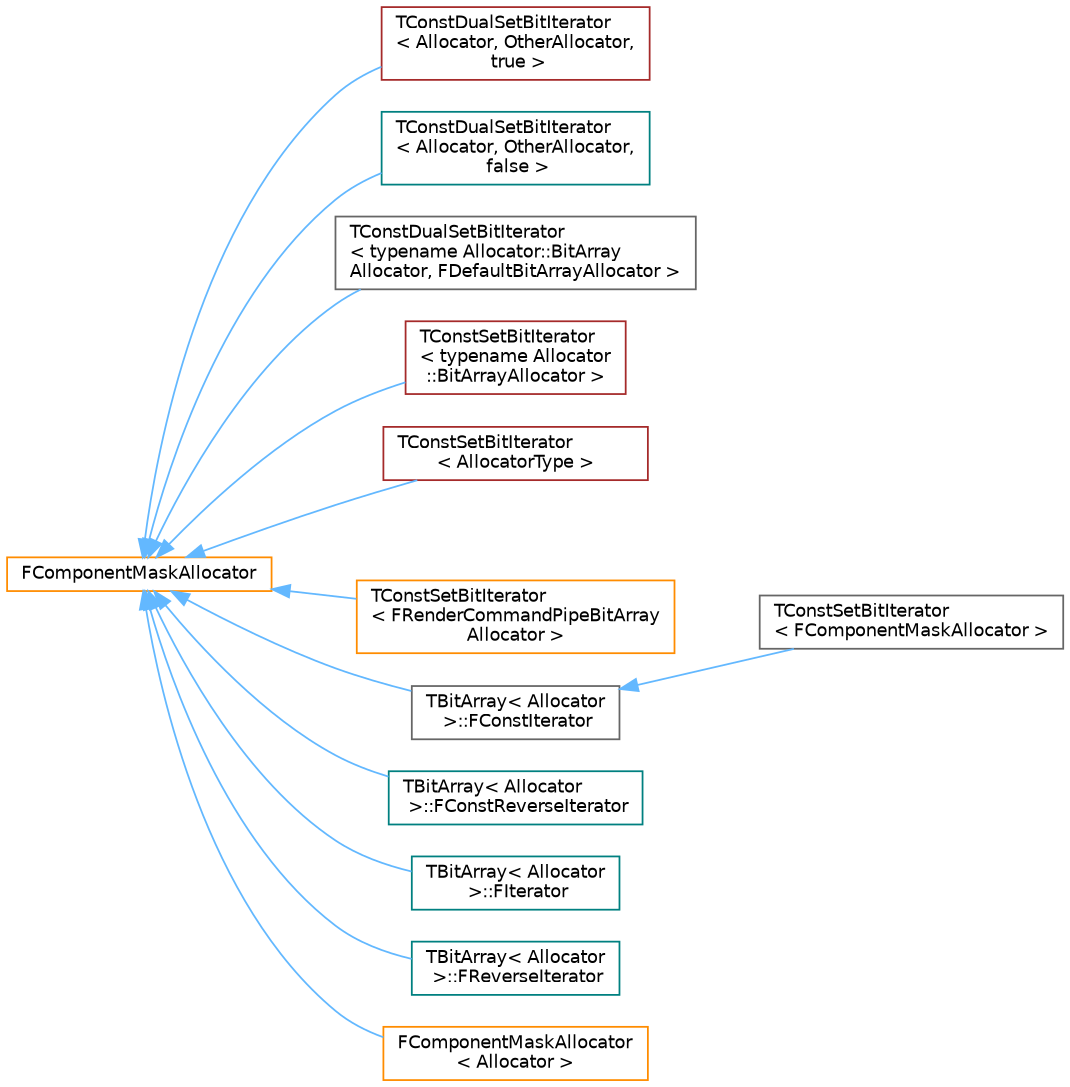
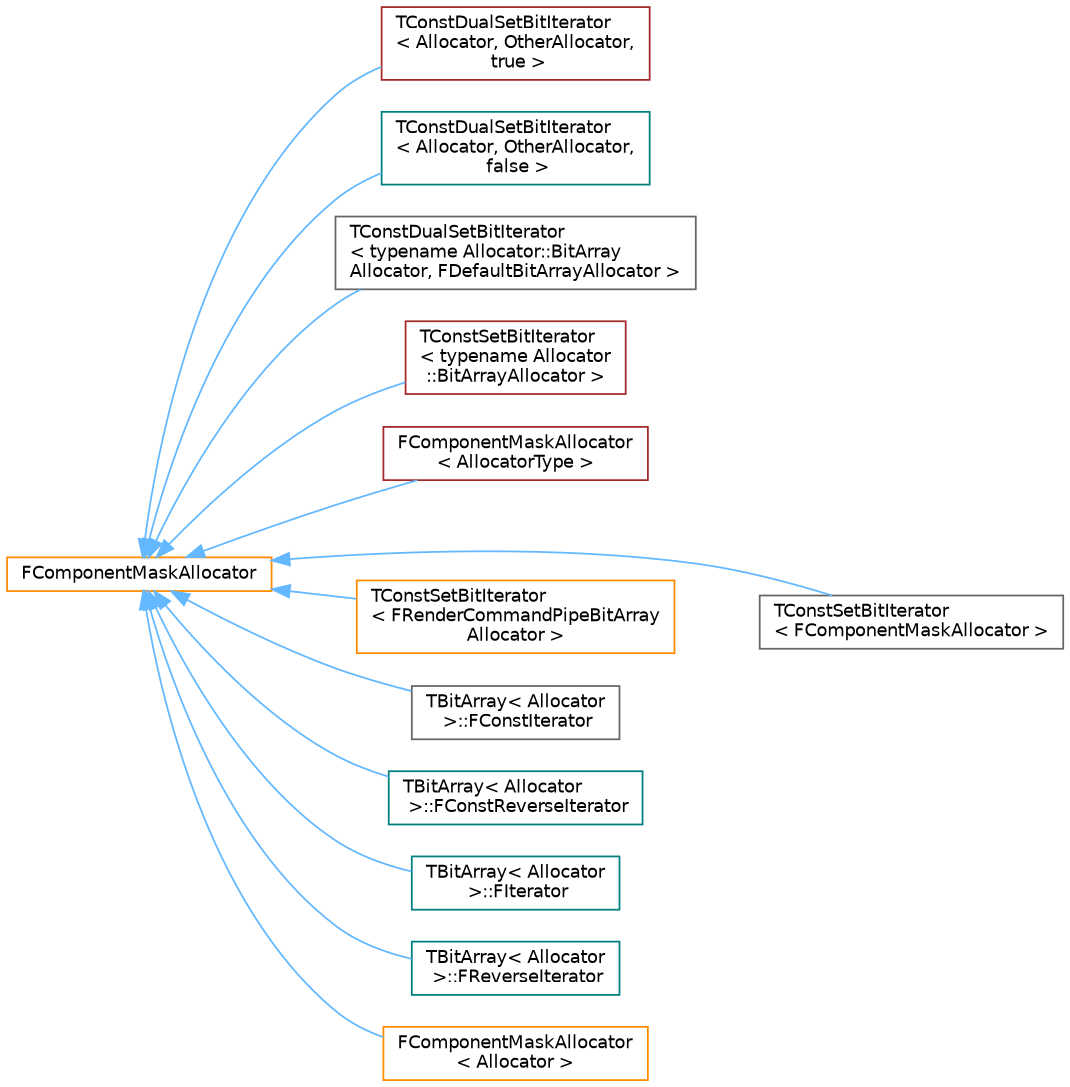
node "TConstSetBitIterator < AllocatorType >": label "TConstSetBitIterator < AllocatorType >" -> "FComponentMaskAllocator < AllocatorType >"
edge "TConstSetBitIterator < FComponentMaskAllocator >" -> "TBitArray< Allocator >::FConstIterator": now "TConstSetBitIterator < FComponentMaskAllocator >" -> "FComponentMaskAllocator"
